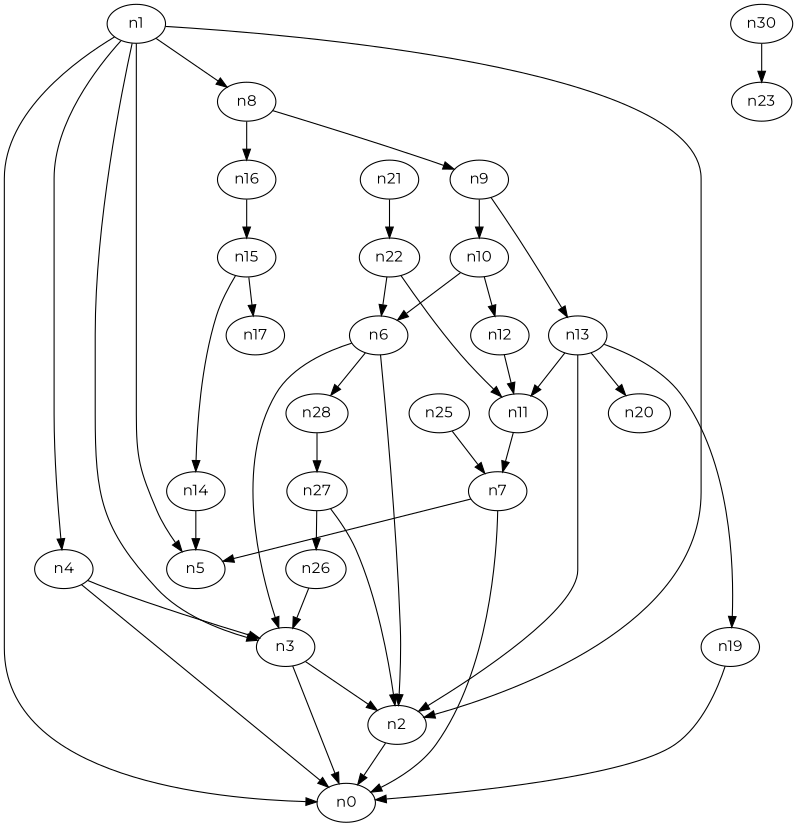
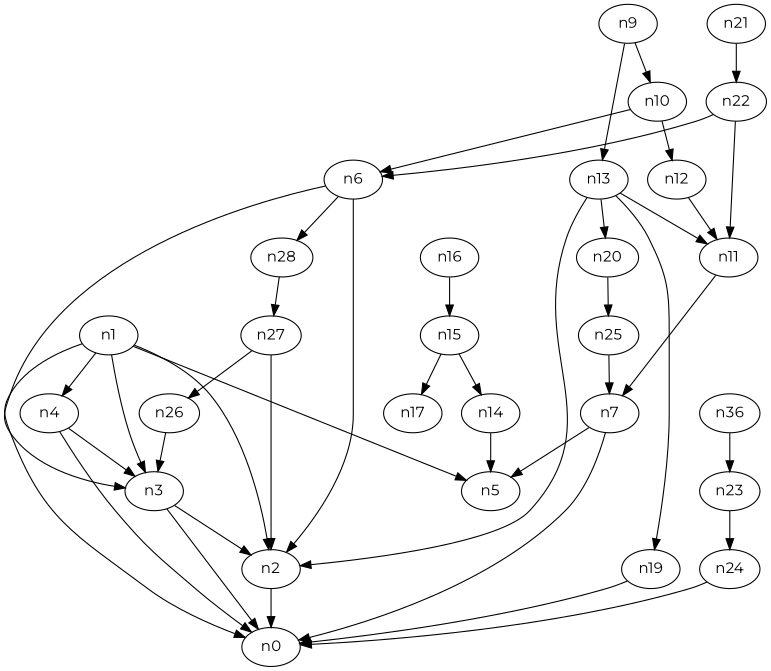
node "n30": label "n30" -> "n36"
node "n8": removed
edge "n20" -> "n25": added
node "n24": added
